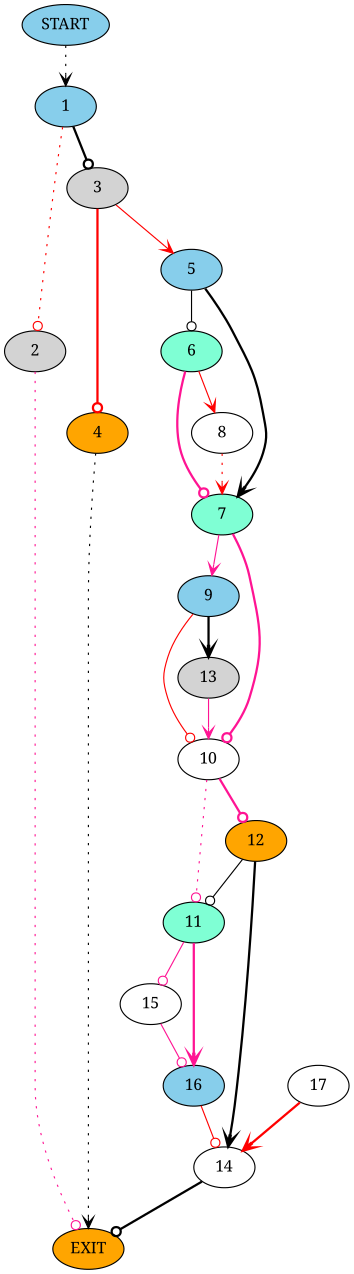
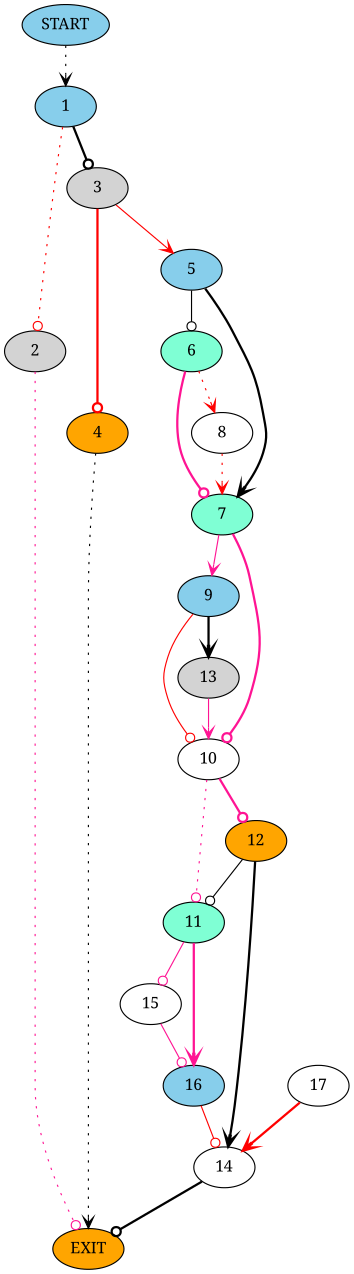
edge "6" -> "8": style solid -> dotted
